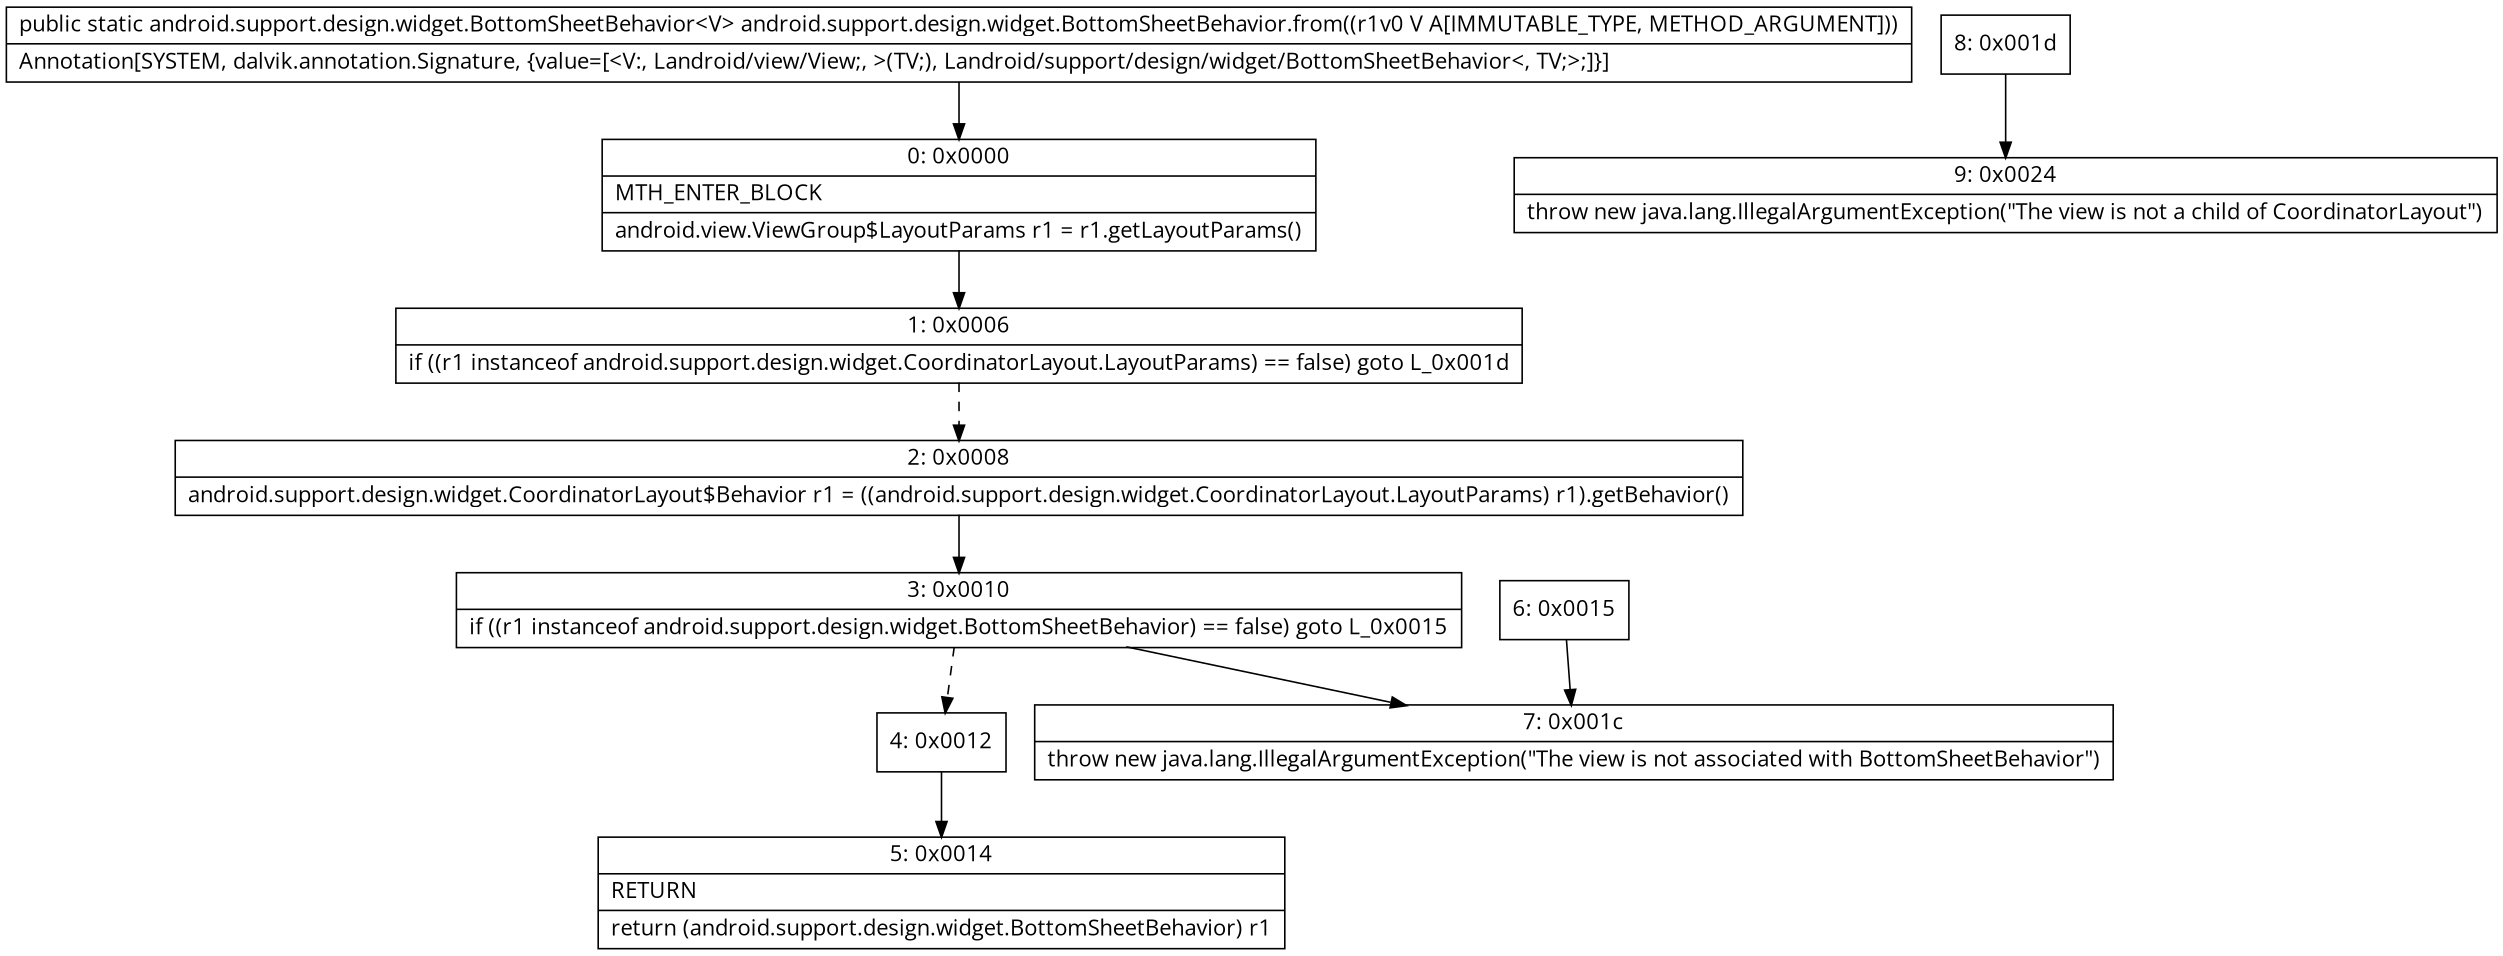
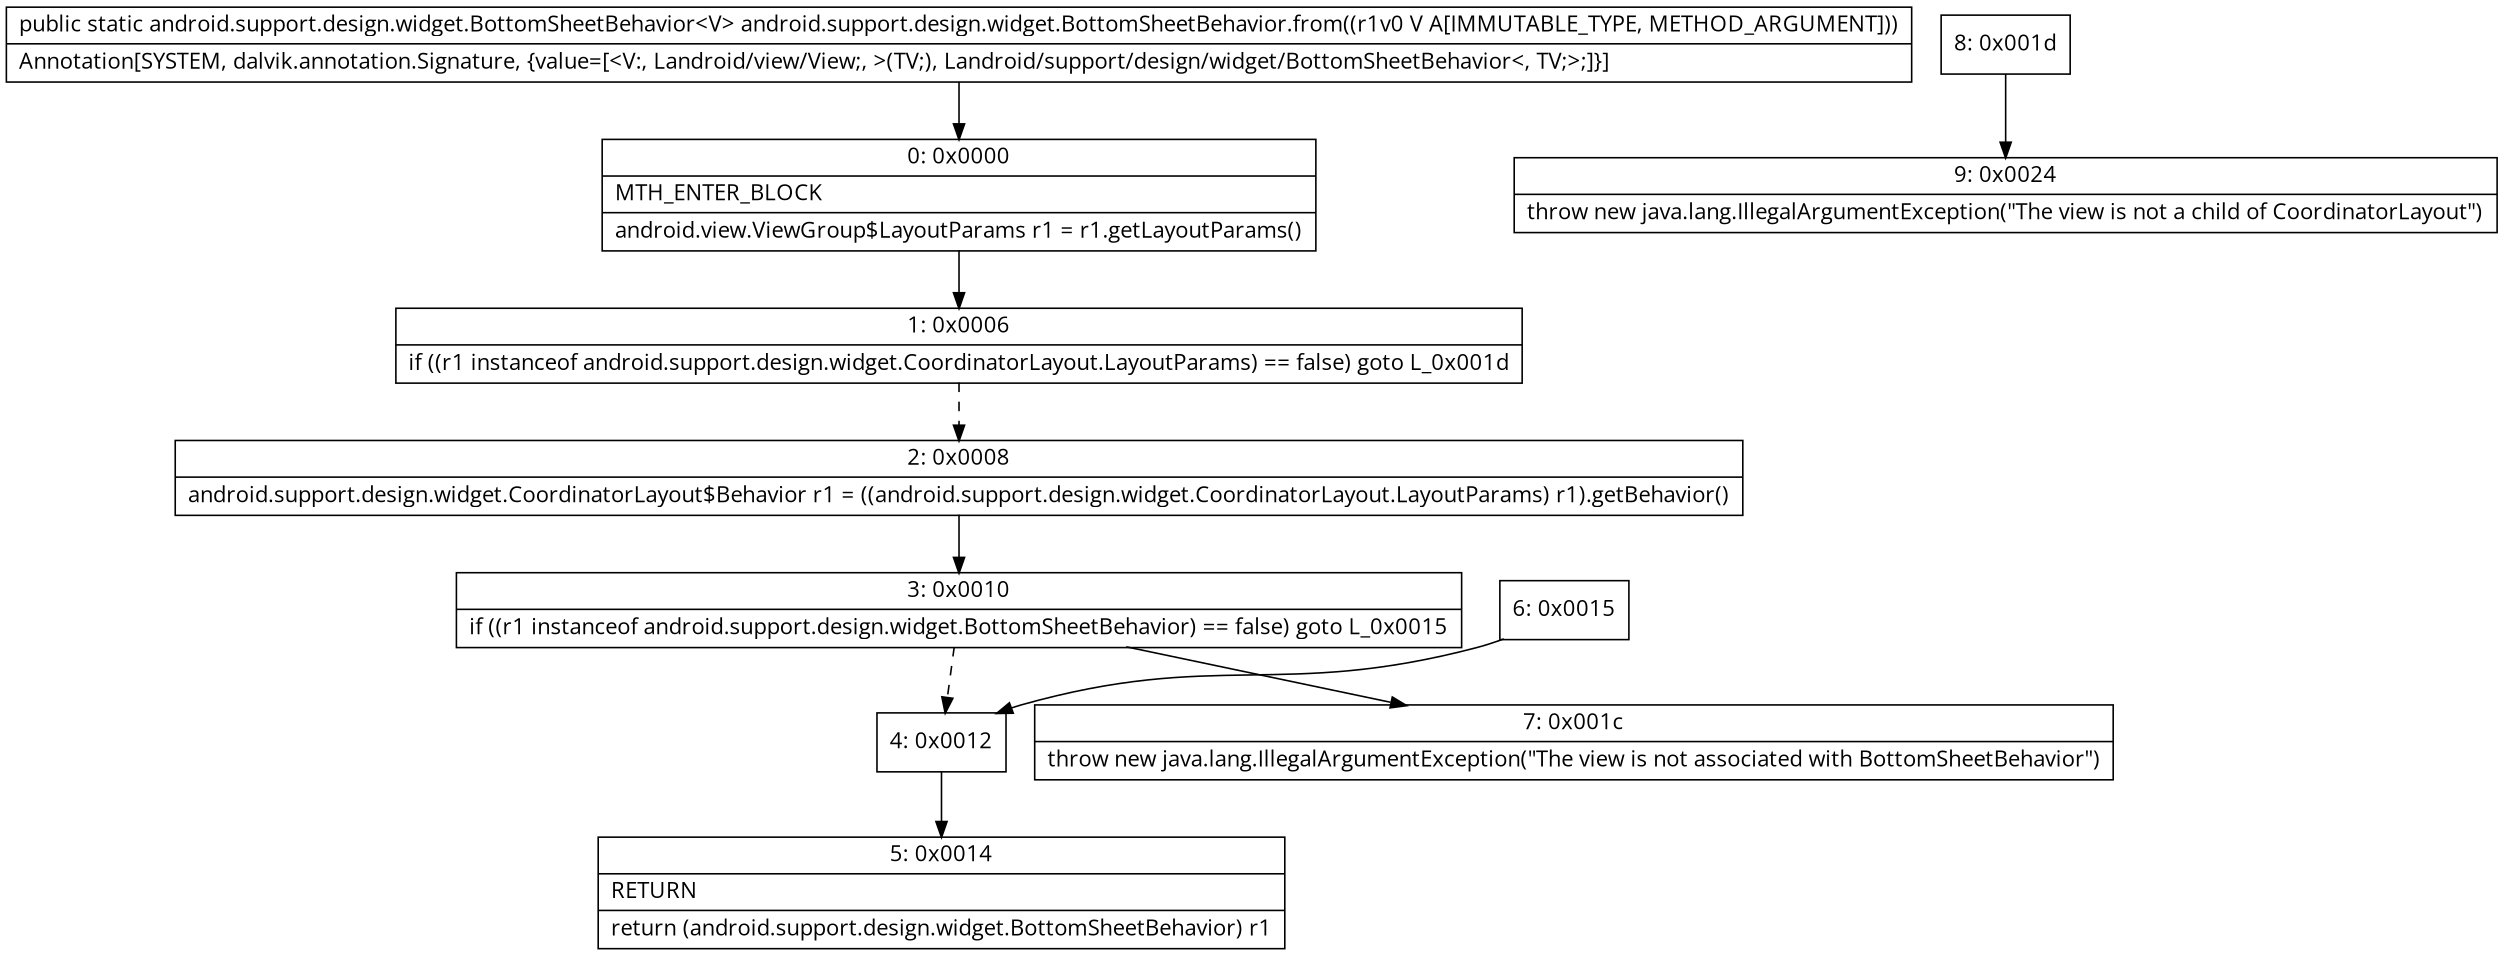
edge "6: 0x0015" -> "7: 0x001c": now "6: 0x0015" -> "4: 0x0012"
